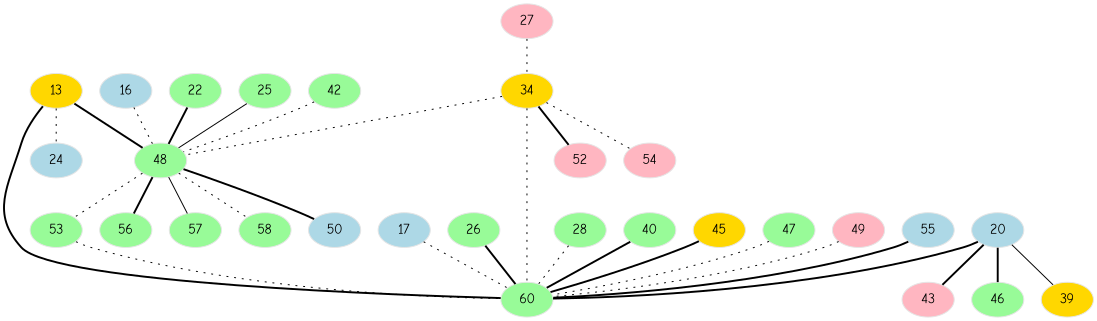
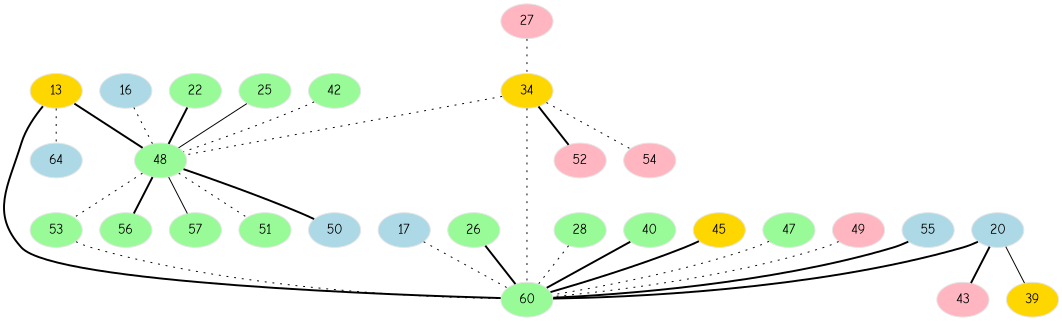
node "24": label "24" -> "64"
node "58": label "58" -> "51"
node "46": removed
